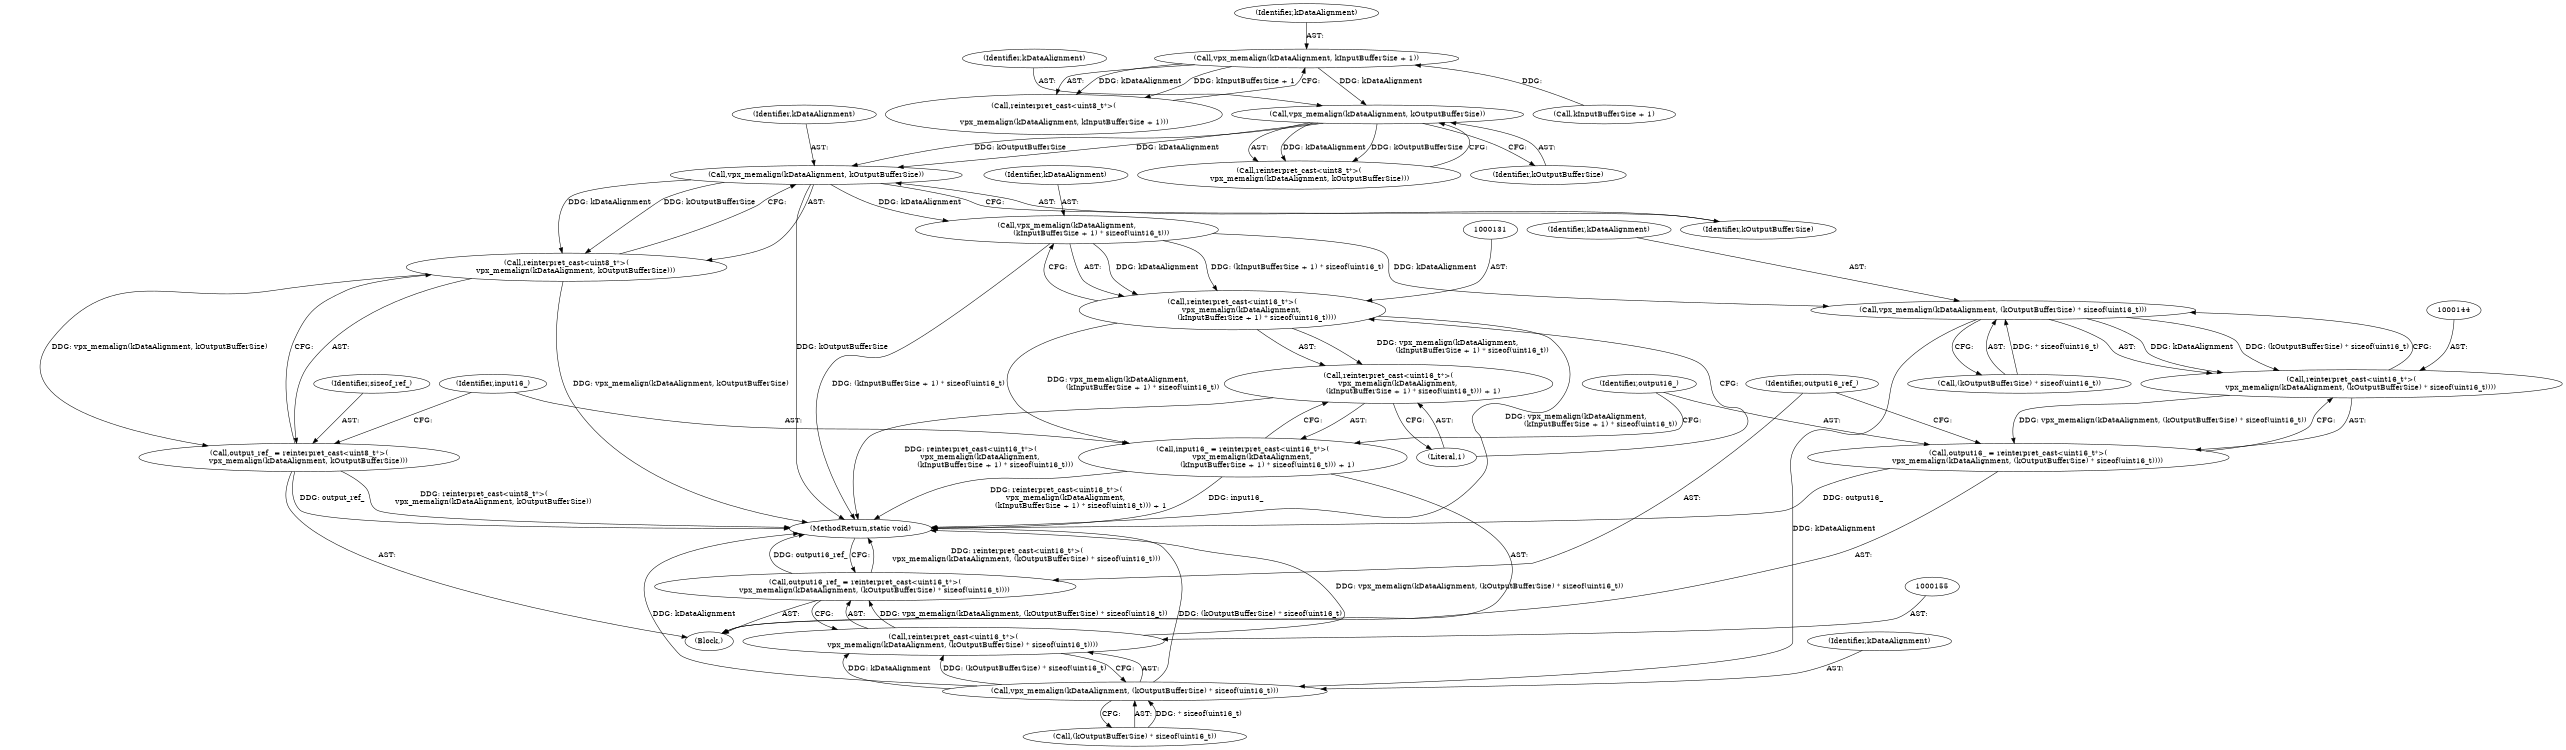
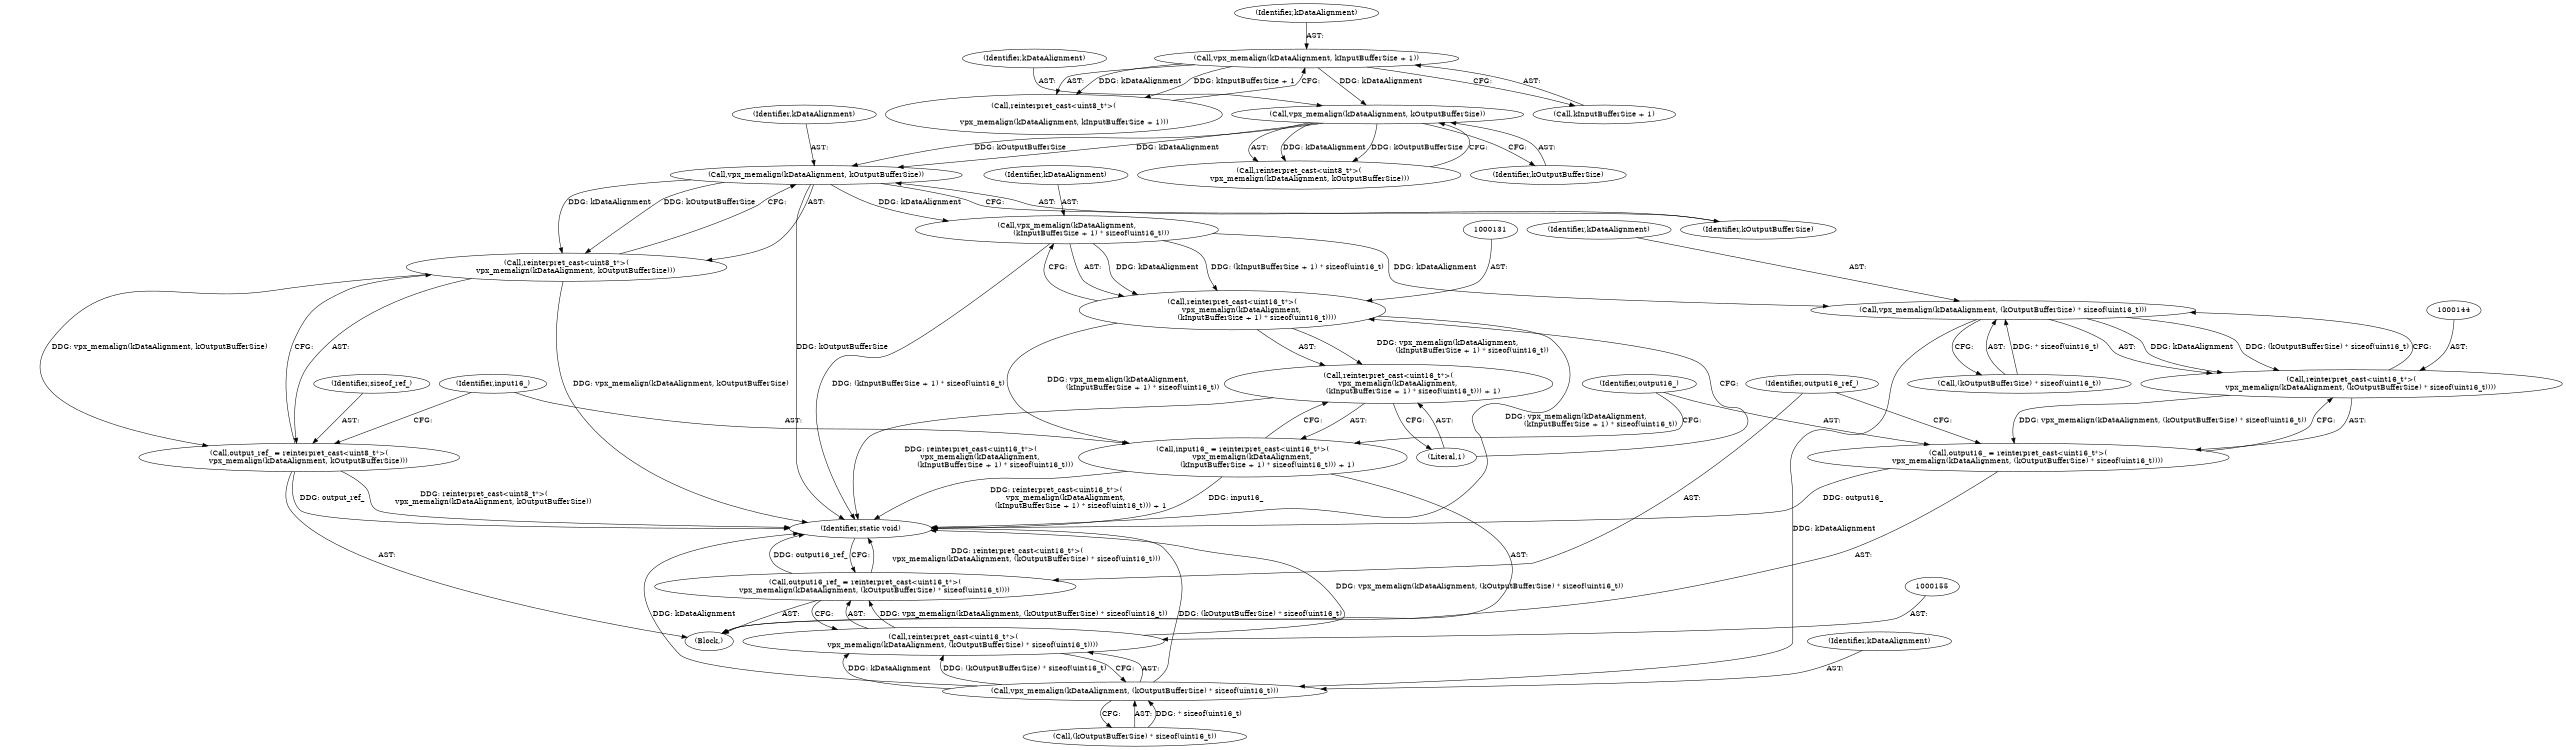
edge "(Call,kInputBufferSize + 1)" -> "(Call,vpx_memalign(kDataAlignment, kInputBufferSize + 1))": label "DDG: " -> "AST: "
edge "(Call,vpx_memalign(kDataAlignment, kInputBufferSize + 1))" -> "(Call,kInputBufferSize + 1)": added, label "CFG:"
node "(MethodReturn,static void)": label "(MethodReturn,static void)" -> "(Identifier,static void)"
